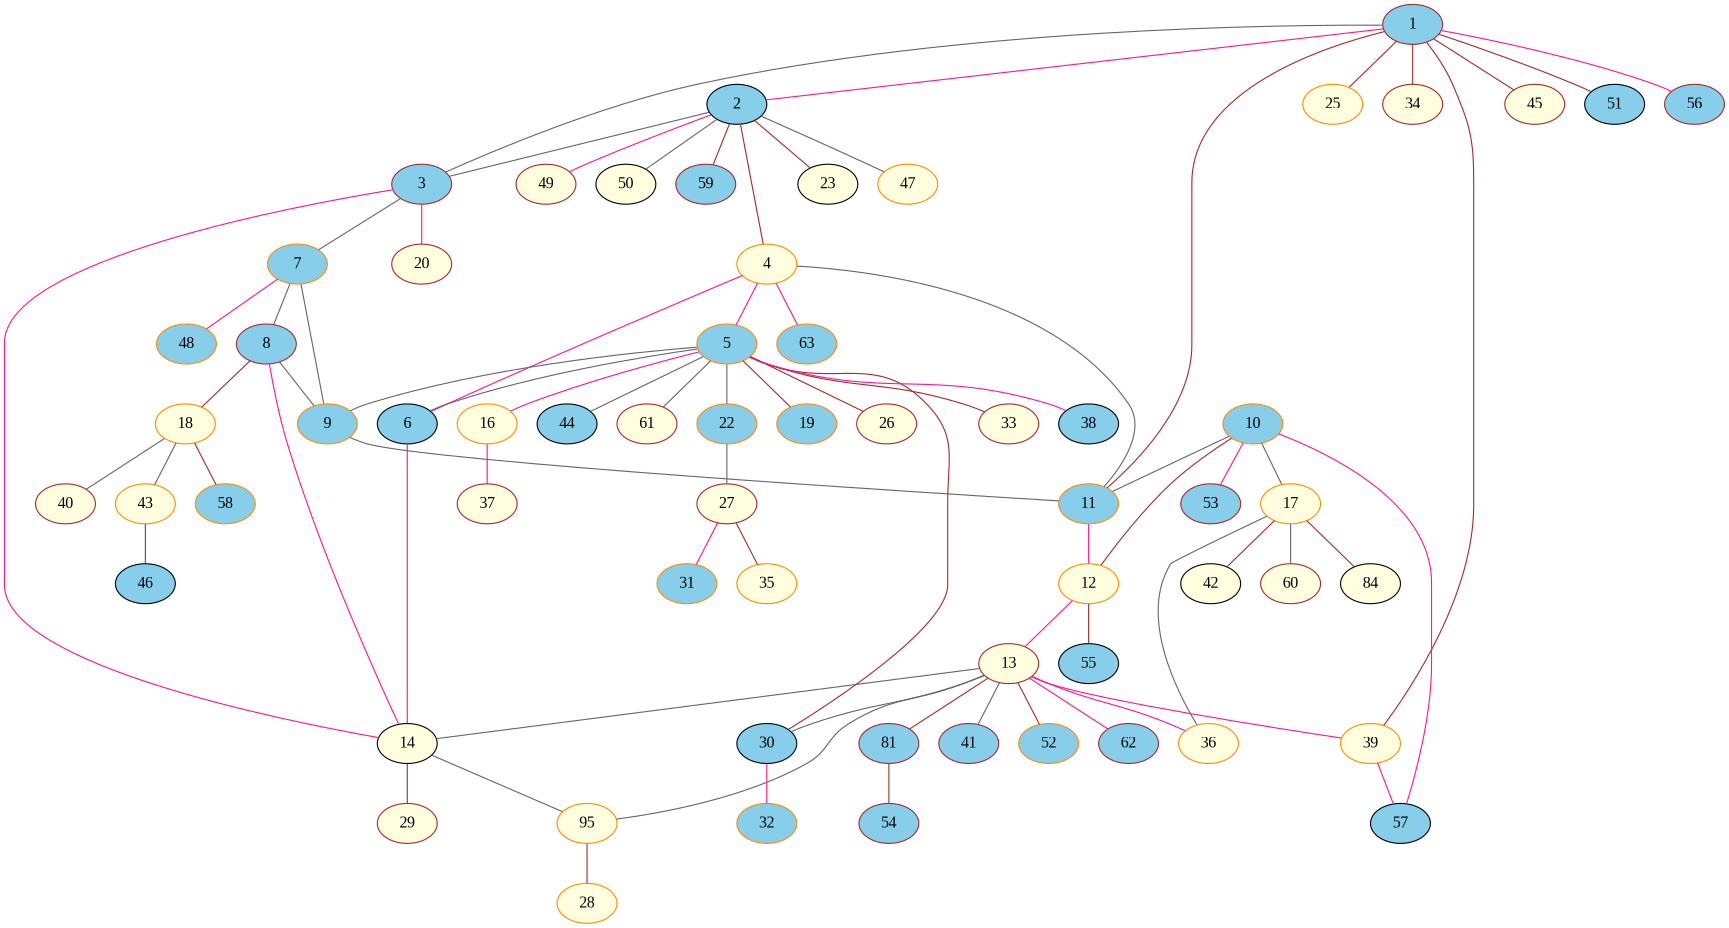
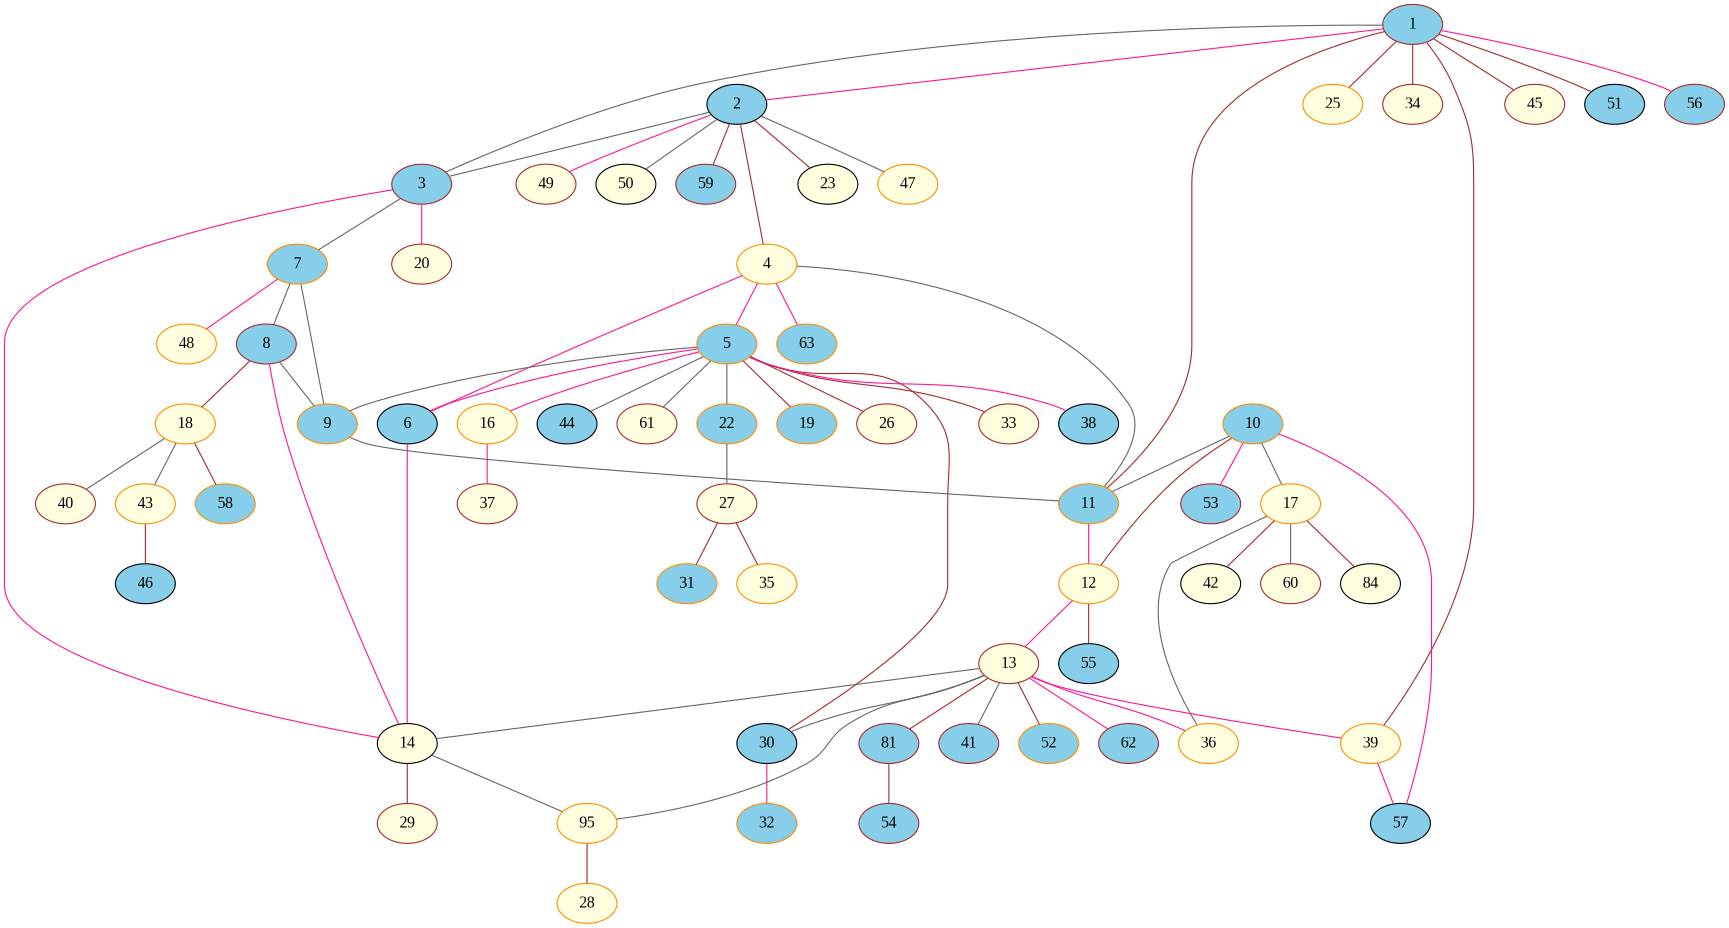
node "48": fillcolor skyblue -> lightyellow
edge "5" -- "6": color gray40 -> deeppink
edge "27" -- "31": color deeppink -> brown
